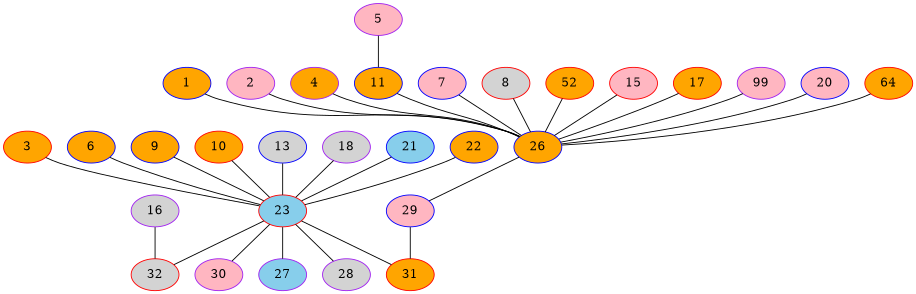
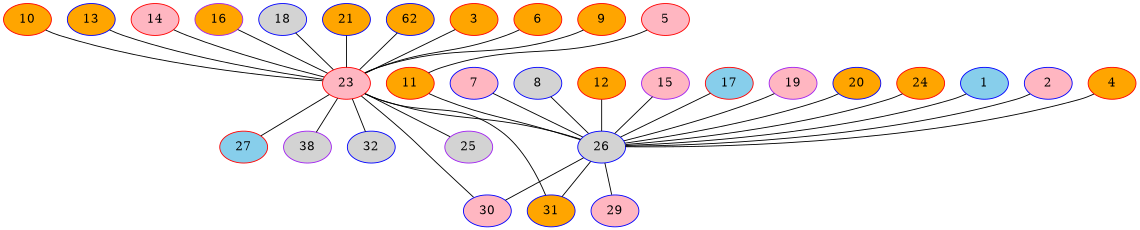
node "14": added
node "5": color purple -> red
node "1": fillcolor orange -> skyblue
node "2": color purple -> blue
node "4": color purple -> red
node "11": color blue -> red
node "8": color red -> blue
node "52": label "52" -> "12"
node "15": color red -> purple
node "17": fillcolor orange -> skyblue
node "99": label "99" -> "19"
node "20": fillcolor lightpink -> orange
node "64": label "64" -> "24"
edge "23" -- "26": added
node "6": color blue -> red
node "9": color blue -> red
node "13": fillcolor lightgrey -> orange
node "18": color purple -> blue
node "21": fillcolor skyblue -> orange
node "25": added
node "22": label "22" -> "62"
node "26": fillcolor orange -> lightgrey
edge "26" -- "30": added
node "16": fillcolor lightgrey -> orange
node "23": fillcolor skyblue -> lightpink
edge "16" -- "32": now "16" -- "23"
edge "29" -- "31": now "26" -- "31"
node "32": color red -> blue
node "30": color purple -> blue
node "27": color purple -> red
node "28": label "28" -> "38"
node "31": color red -> blue
